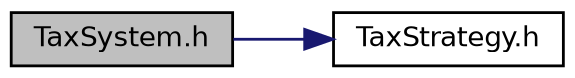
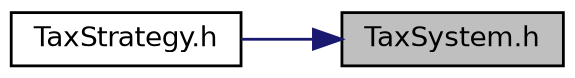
edge "TaxSystem.h" -> "TaxStrategy.h": reversed
